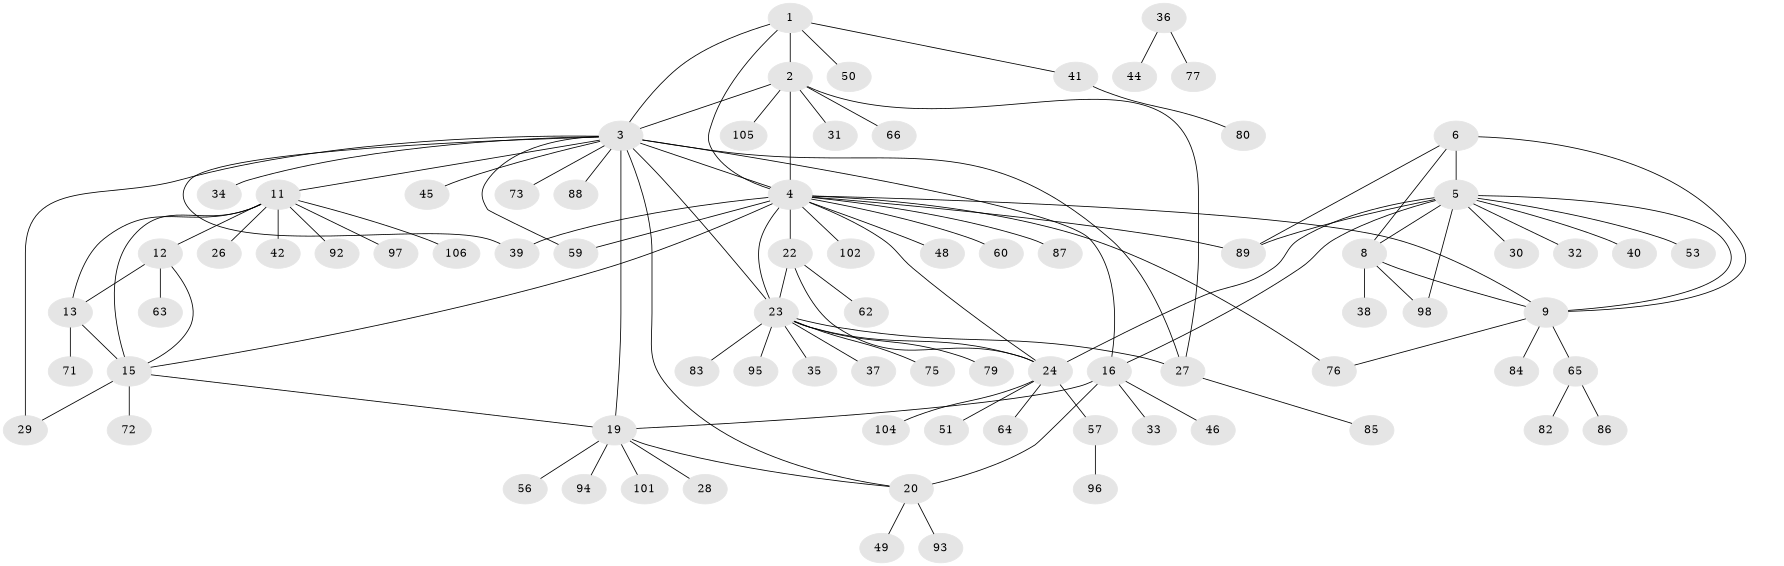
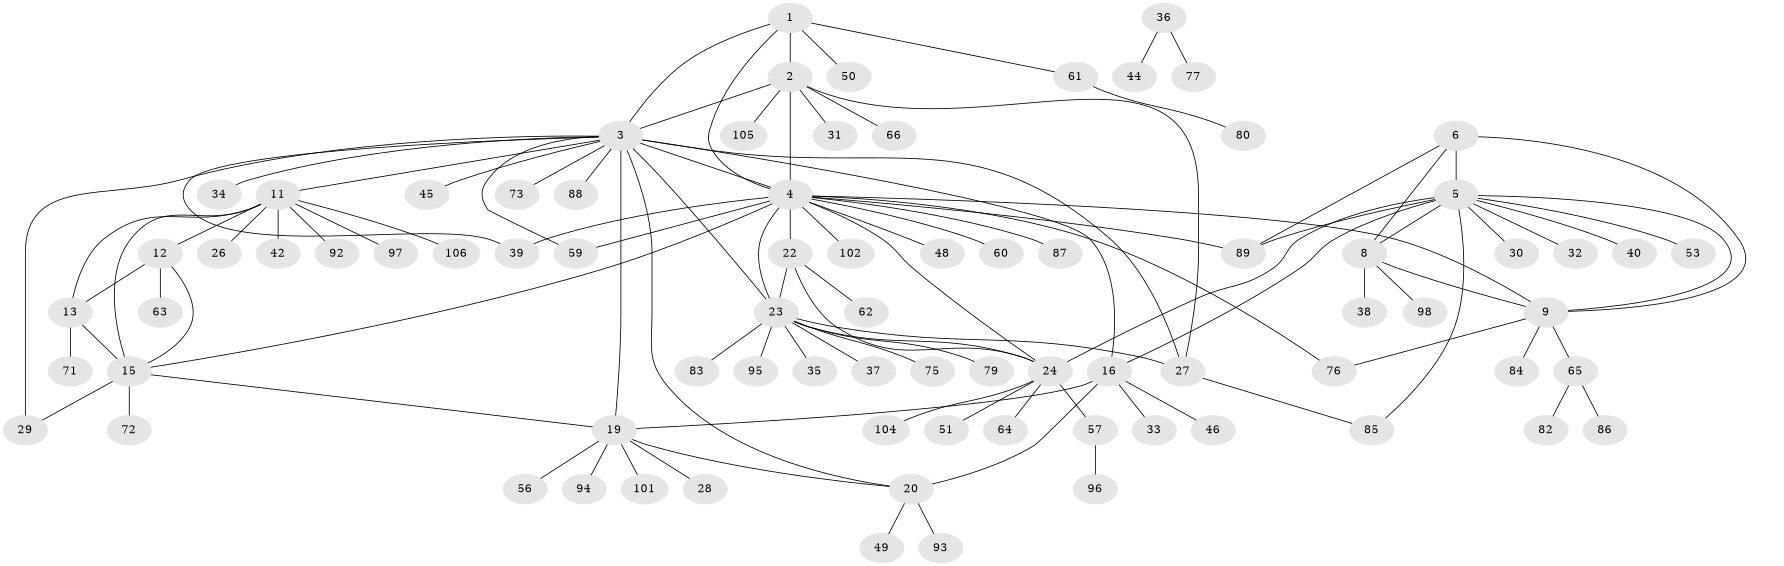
node "41": label "41" -> "61"
edge "5" -- "98": now "5" -- "85"
